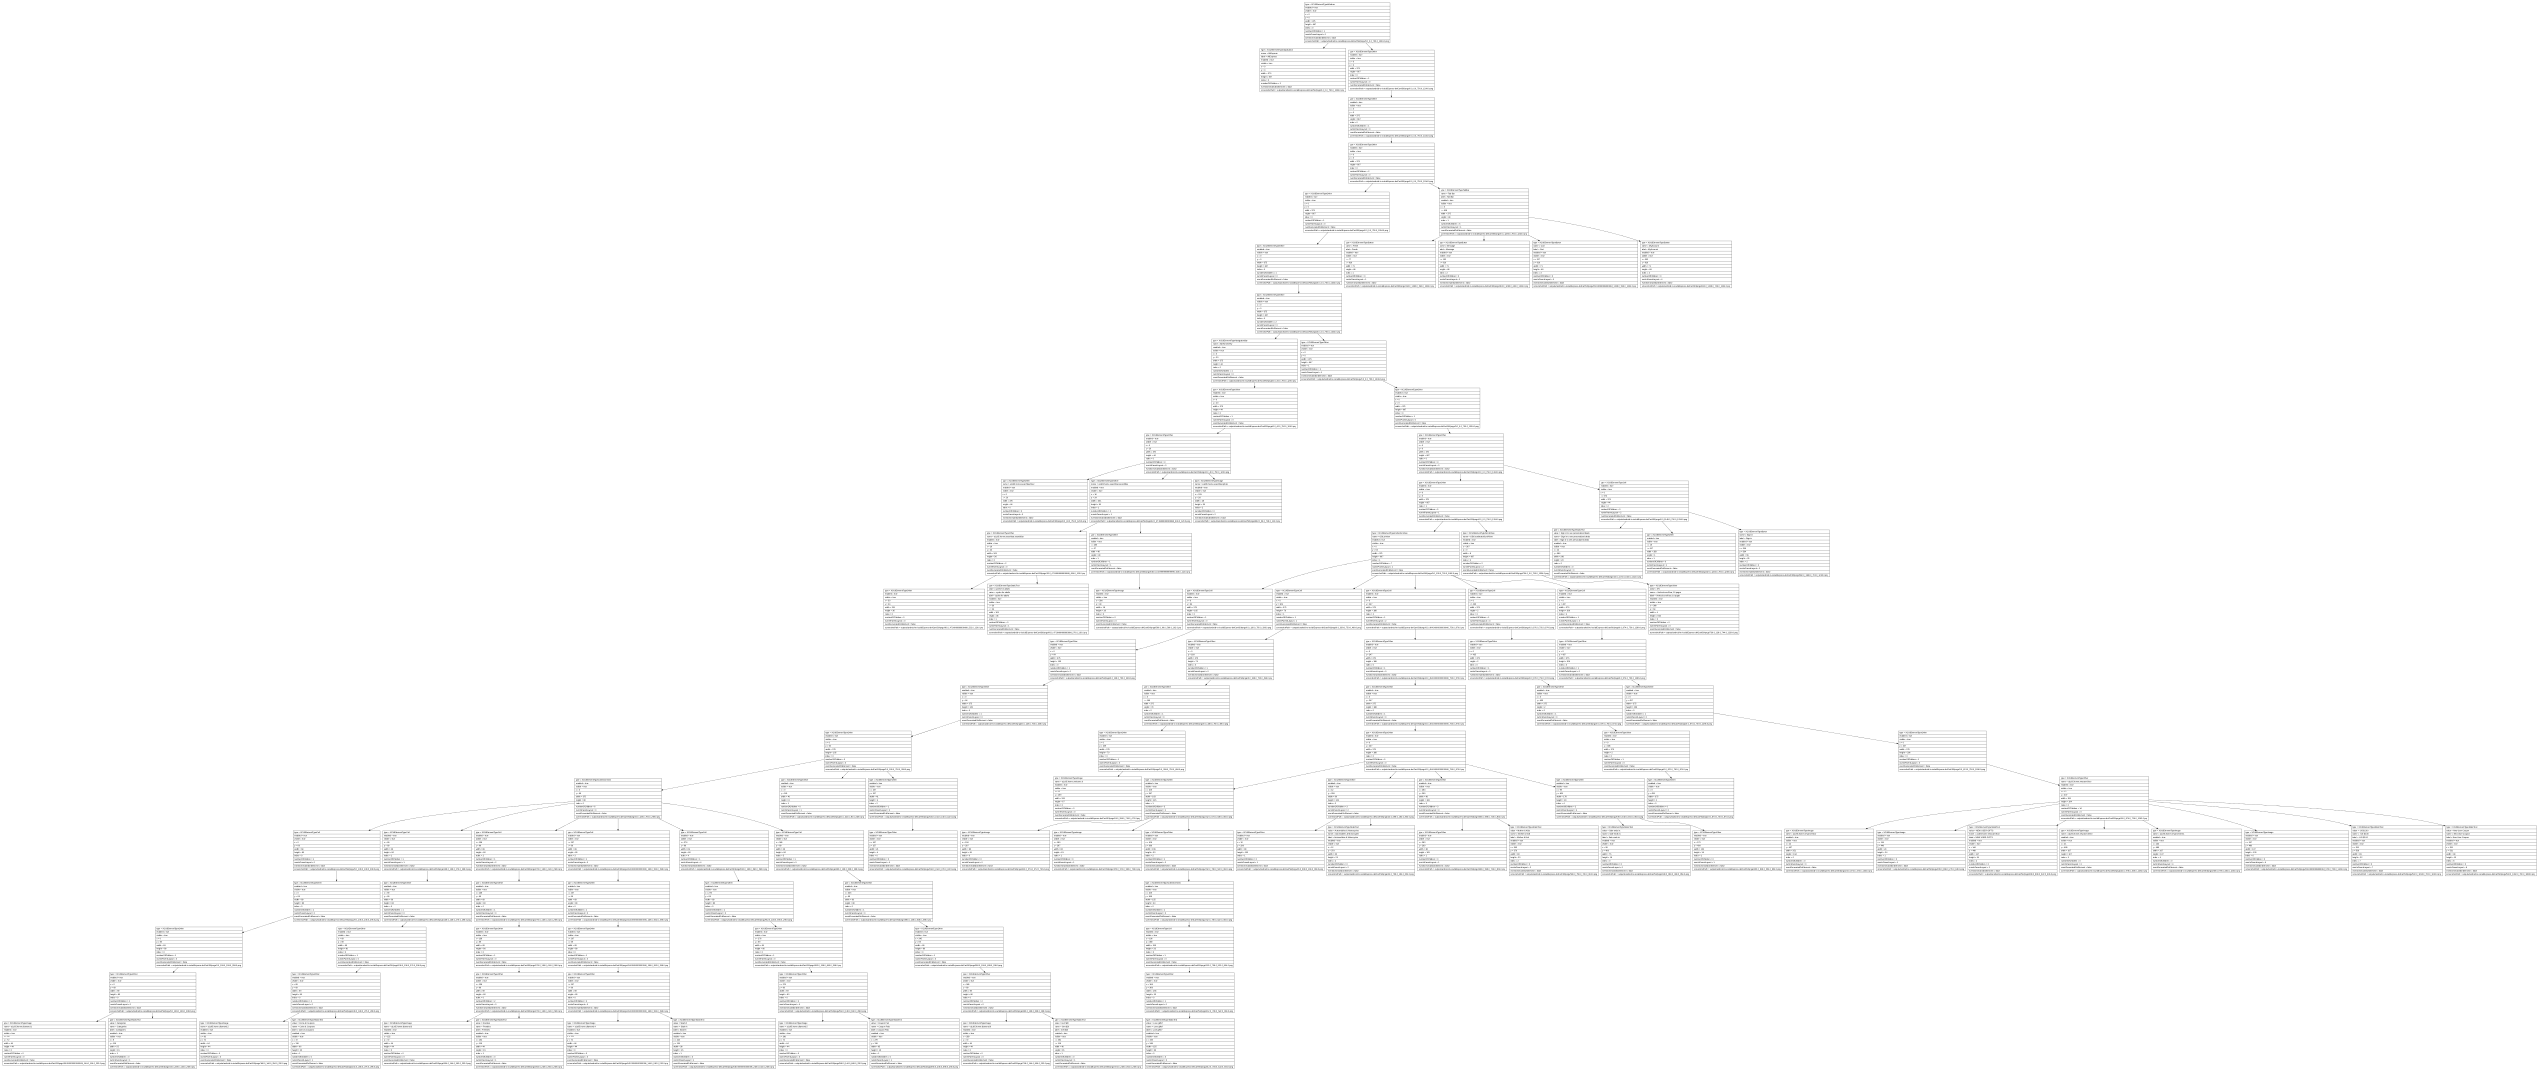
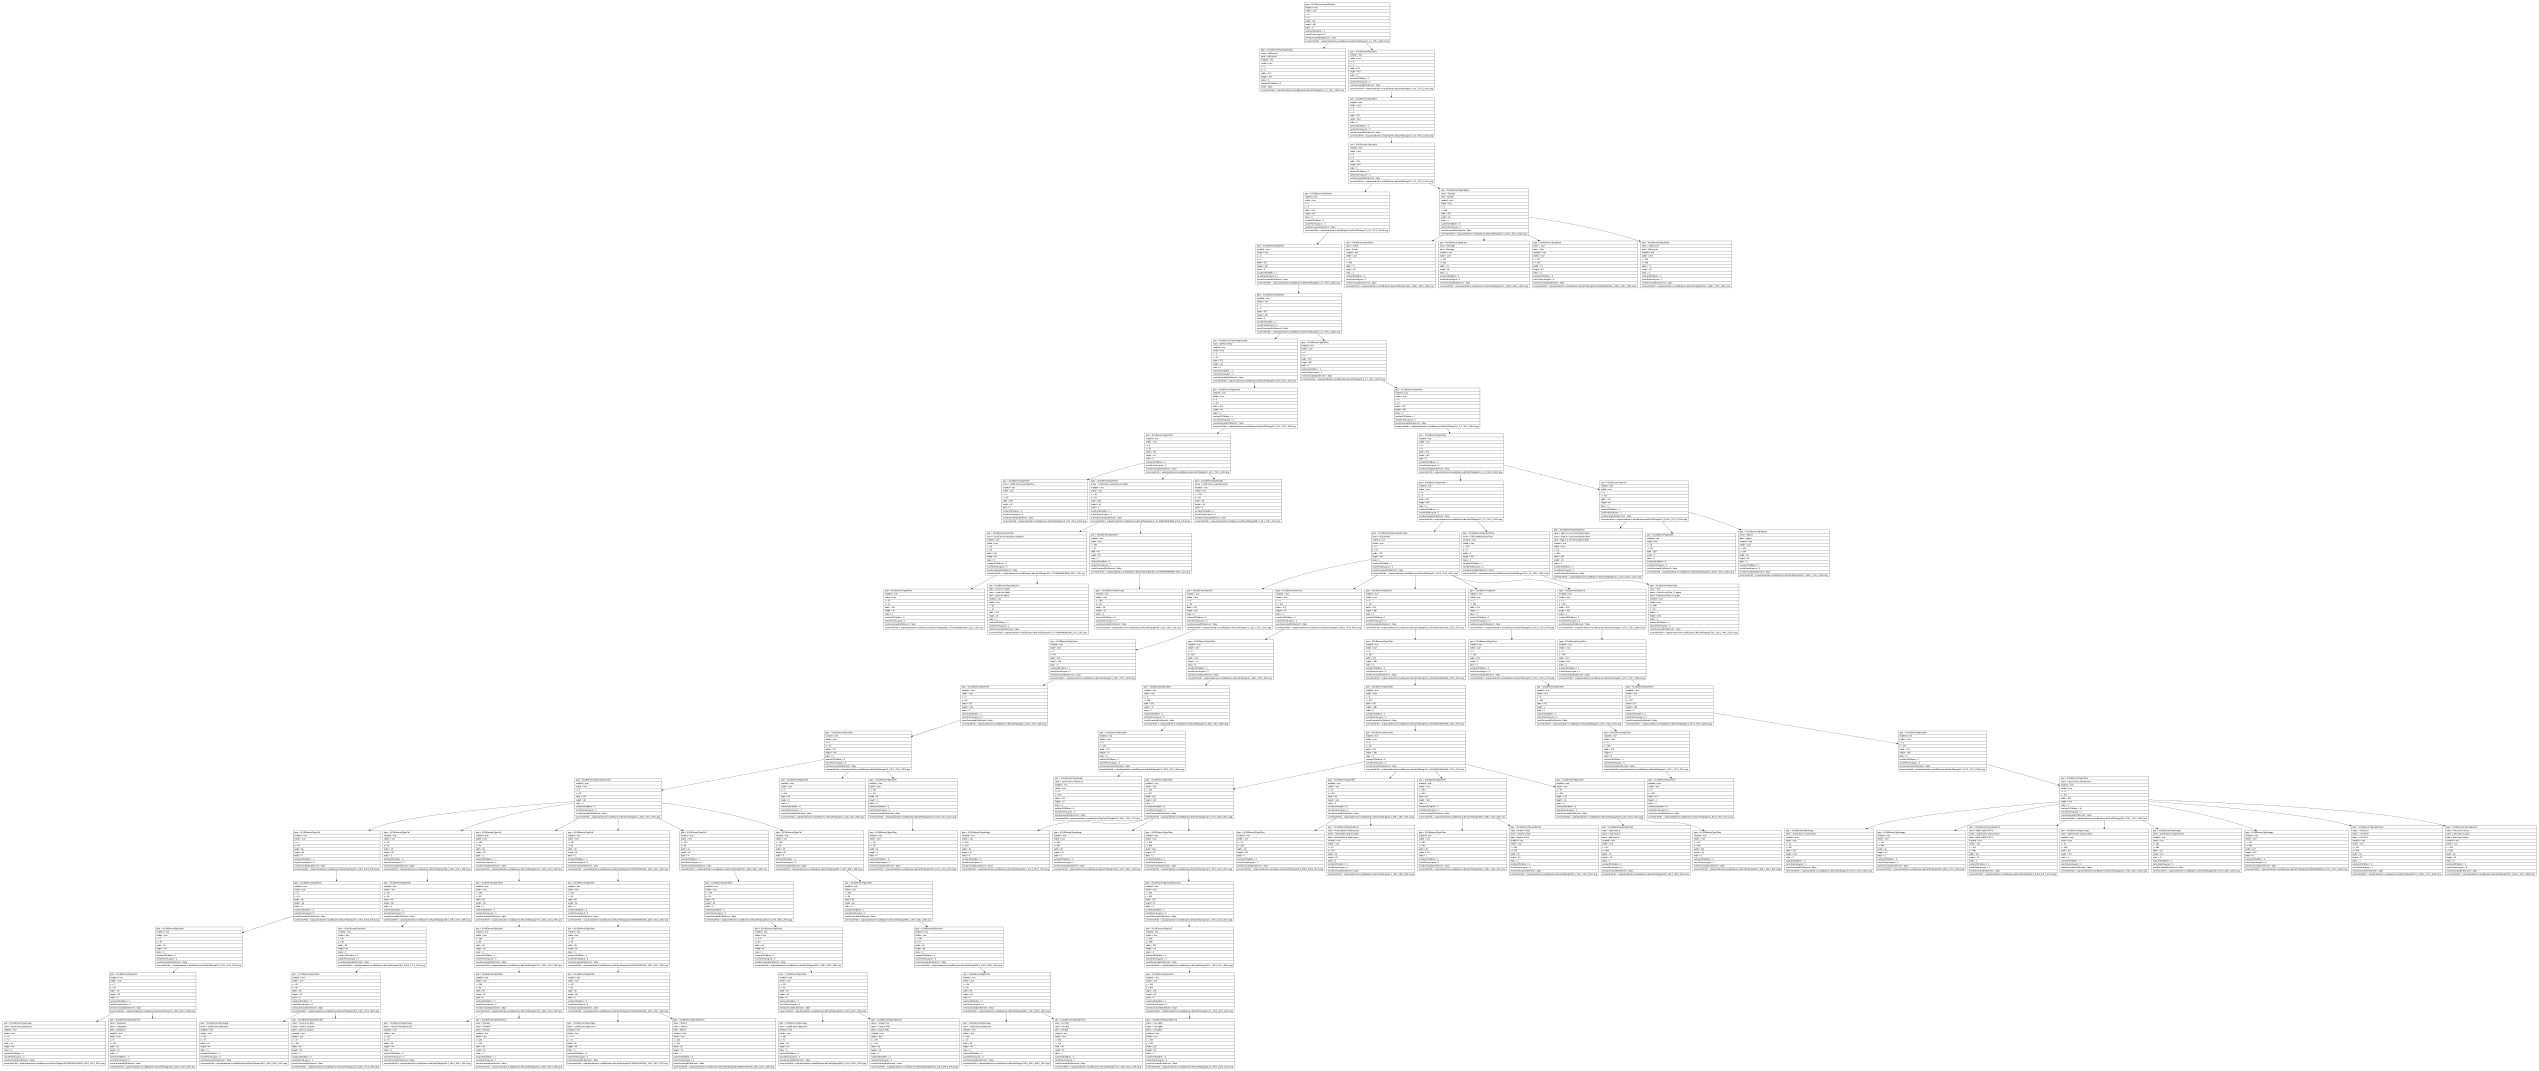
node "type = XCUIElementTypeApplication": text "eventGeneratedOnElement = false" -> "deals = false"
